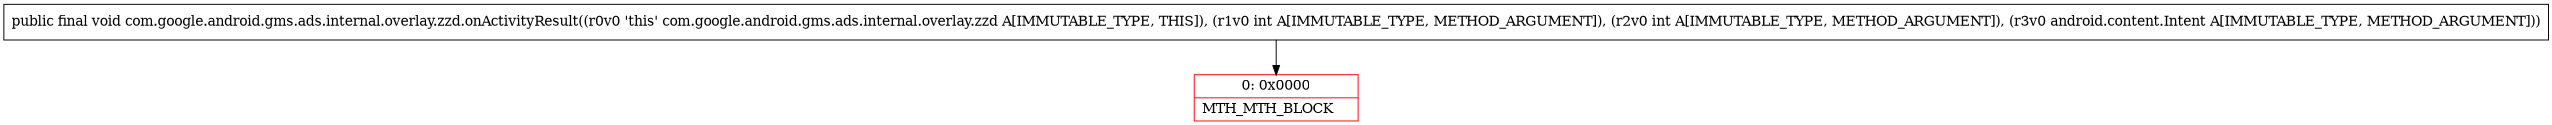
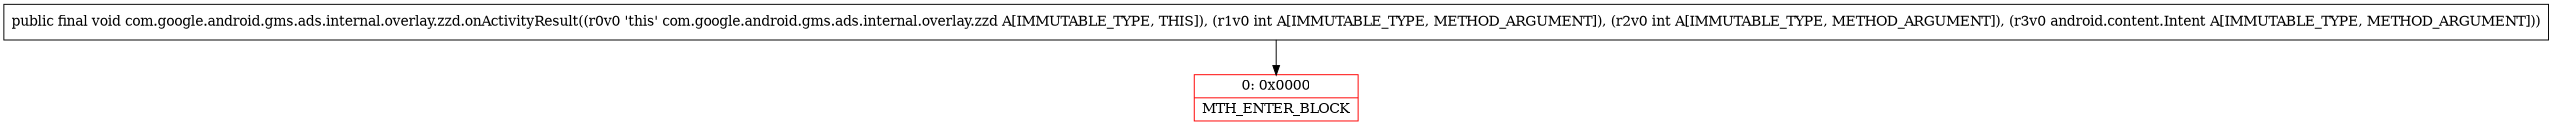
node "0: 0x0000": text "MTH_MTH_BLOCK" -> "MTH_ENTER_BLOCK"
